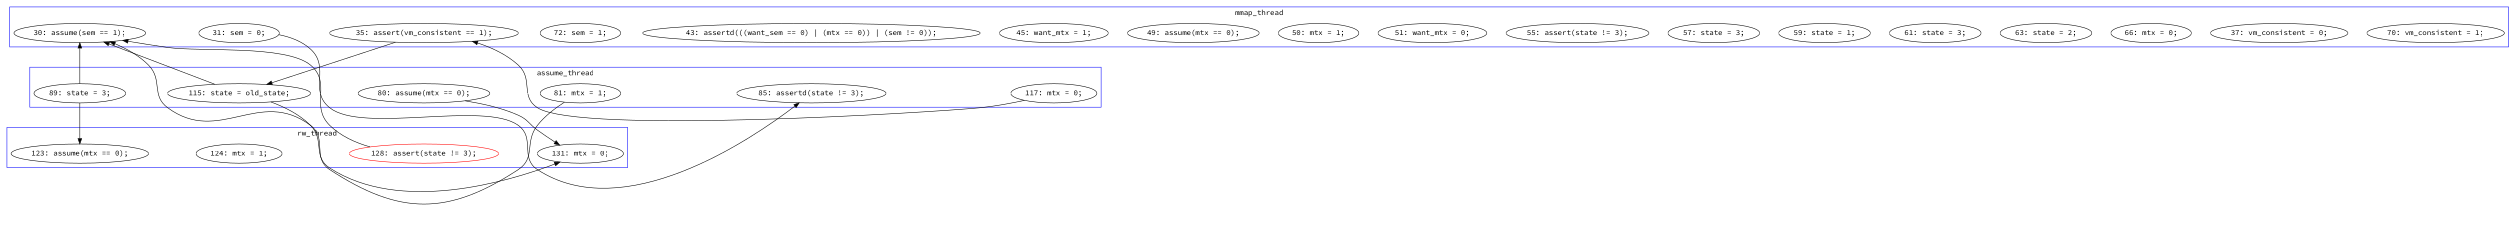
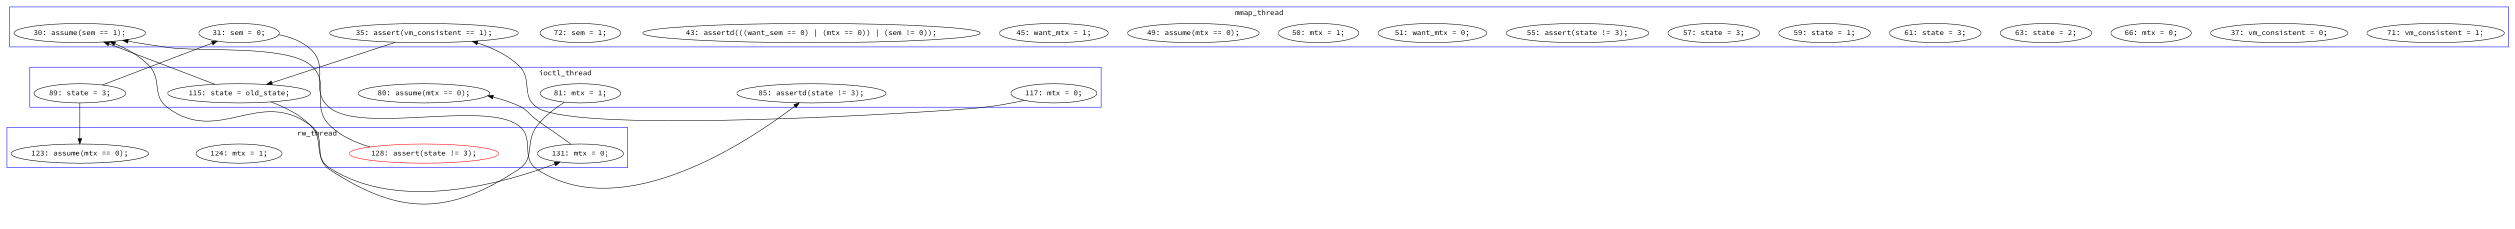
node "70: vm_consistent = 1;": label "70: vm_consistent = 1;" -> "71: vm_consistent = 1;"
edge "89: state = 3;" -> "30: assume(sem == 1);": now "89: state = 3;" -> "31: sem = 0;"
cluster "assume_thread": label "assume_thread" -> "ioctl_thread"
edge "80: assume(mtx == 0);" -> "131: mtx = 0;": reversed
